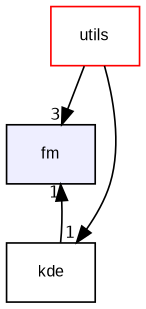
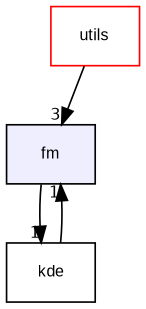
edge "utils" -> "kde": now "fm" -> "kde"
